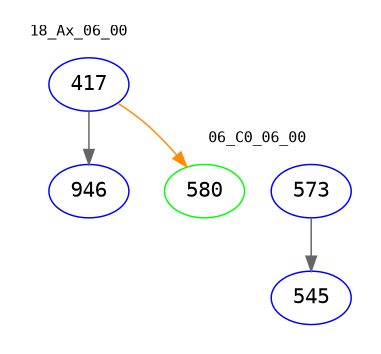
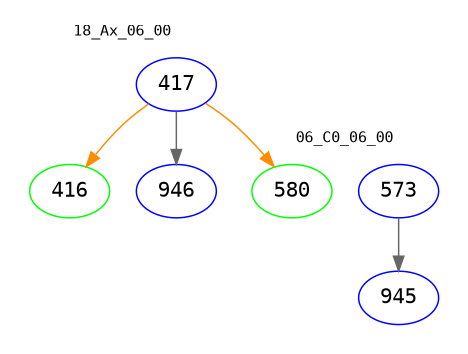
node "416": added
node "545": label "545" -> "945"
